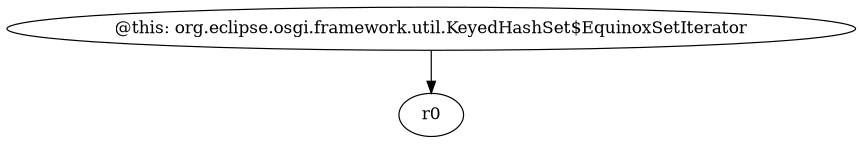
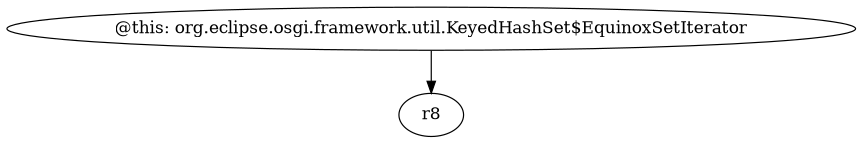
node "r0": label "r0" -> "r8"
